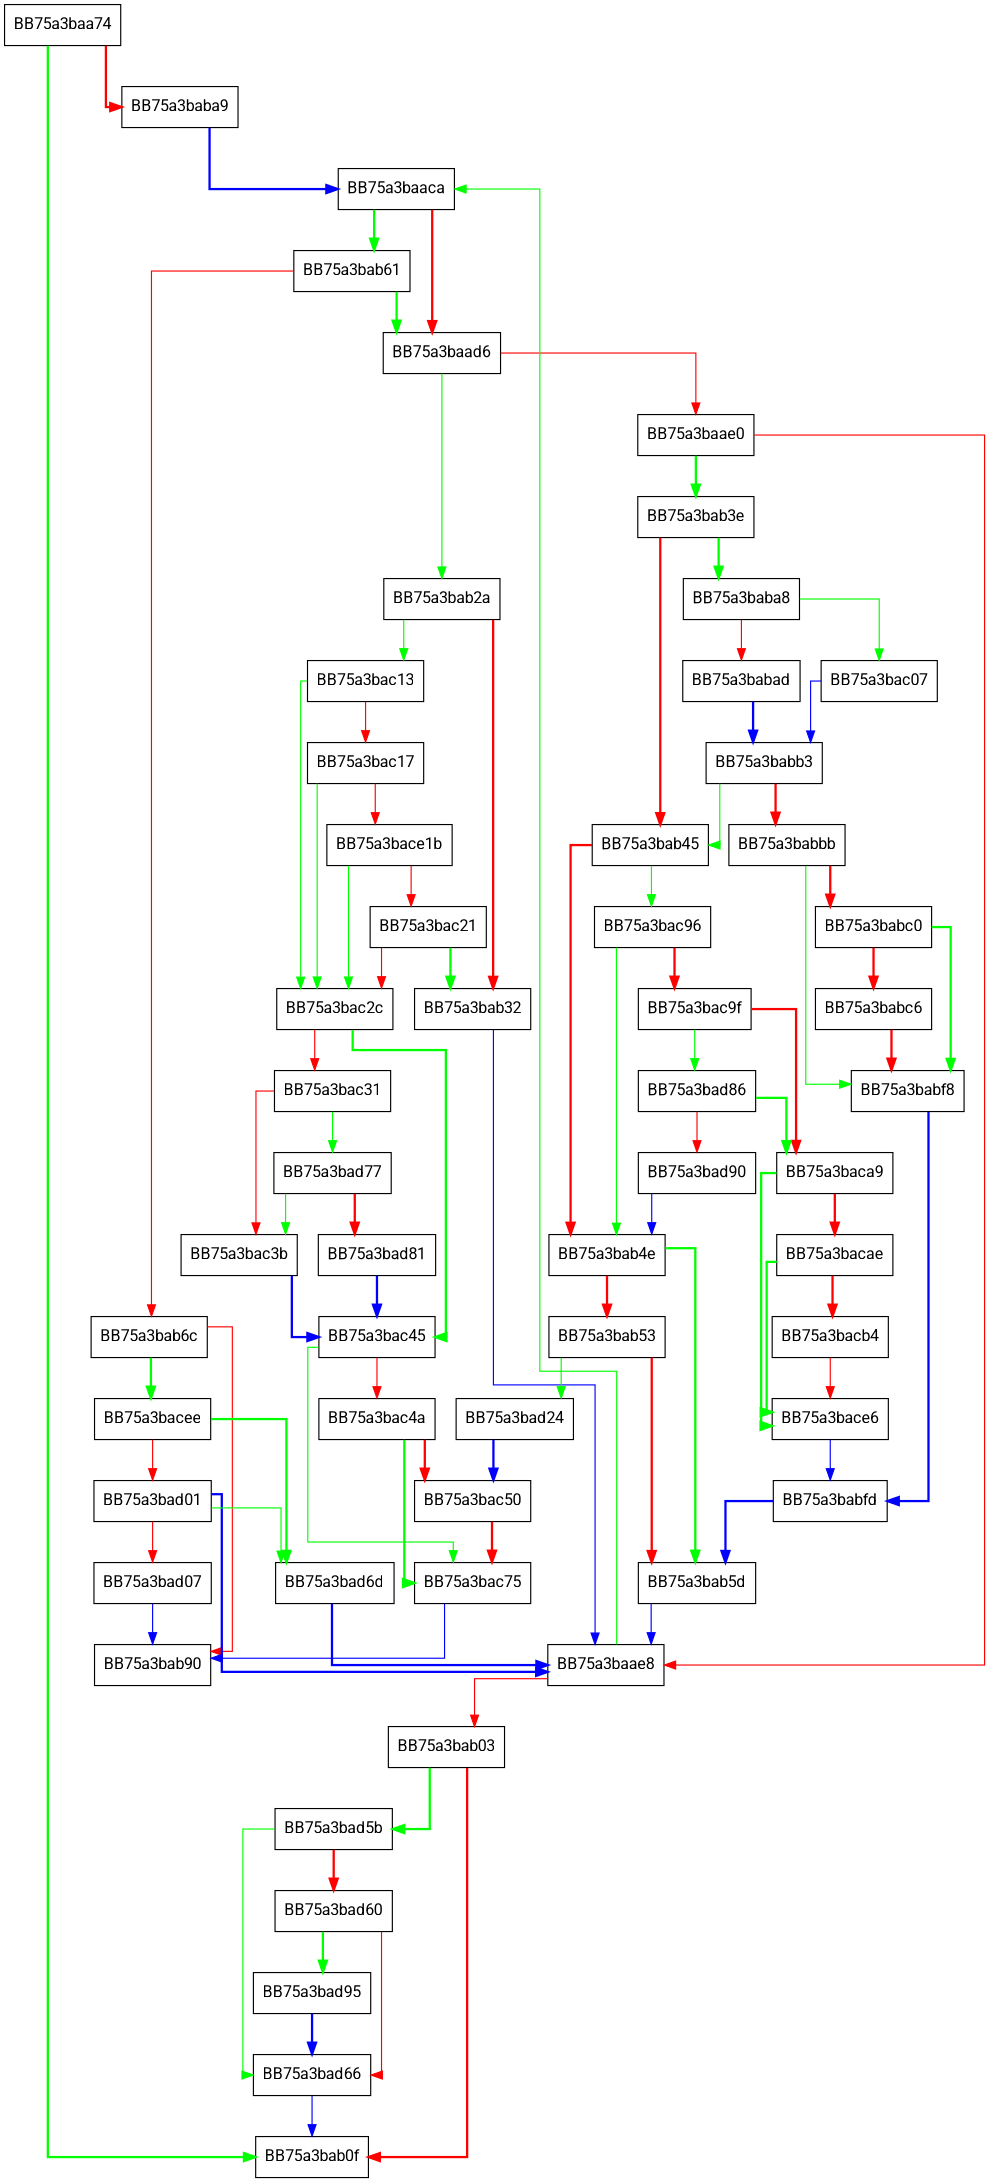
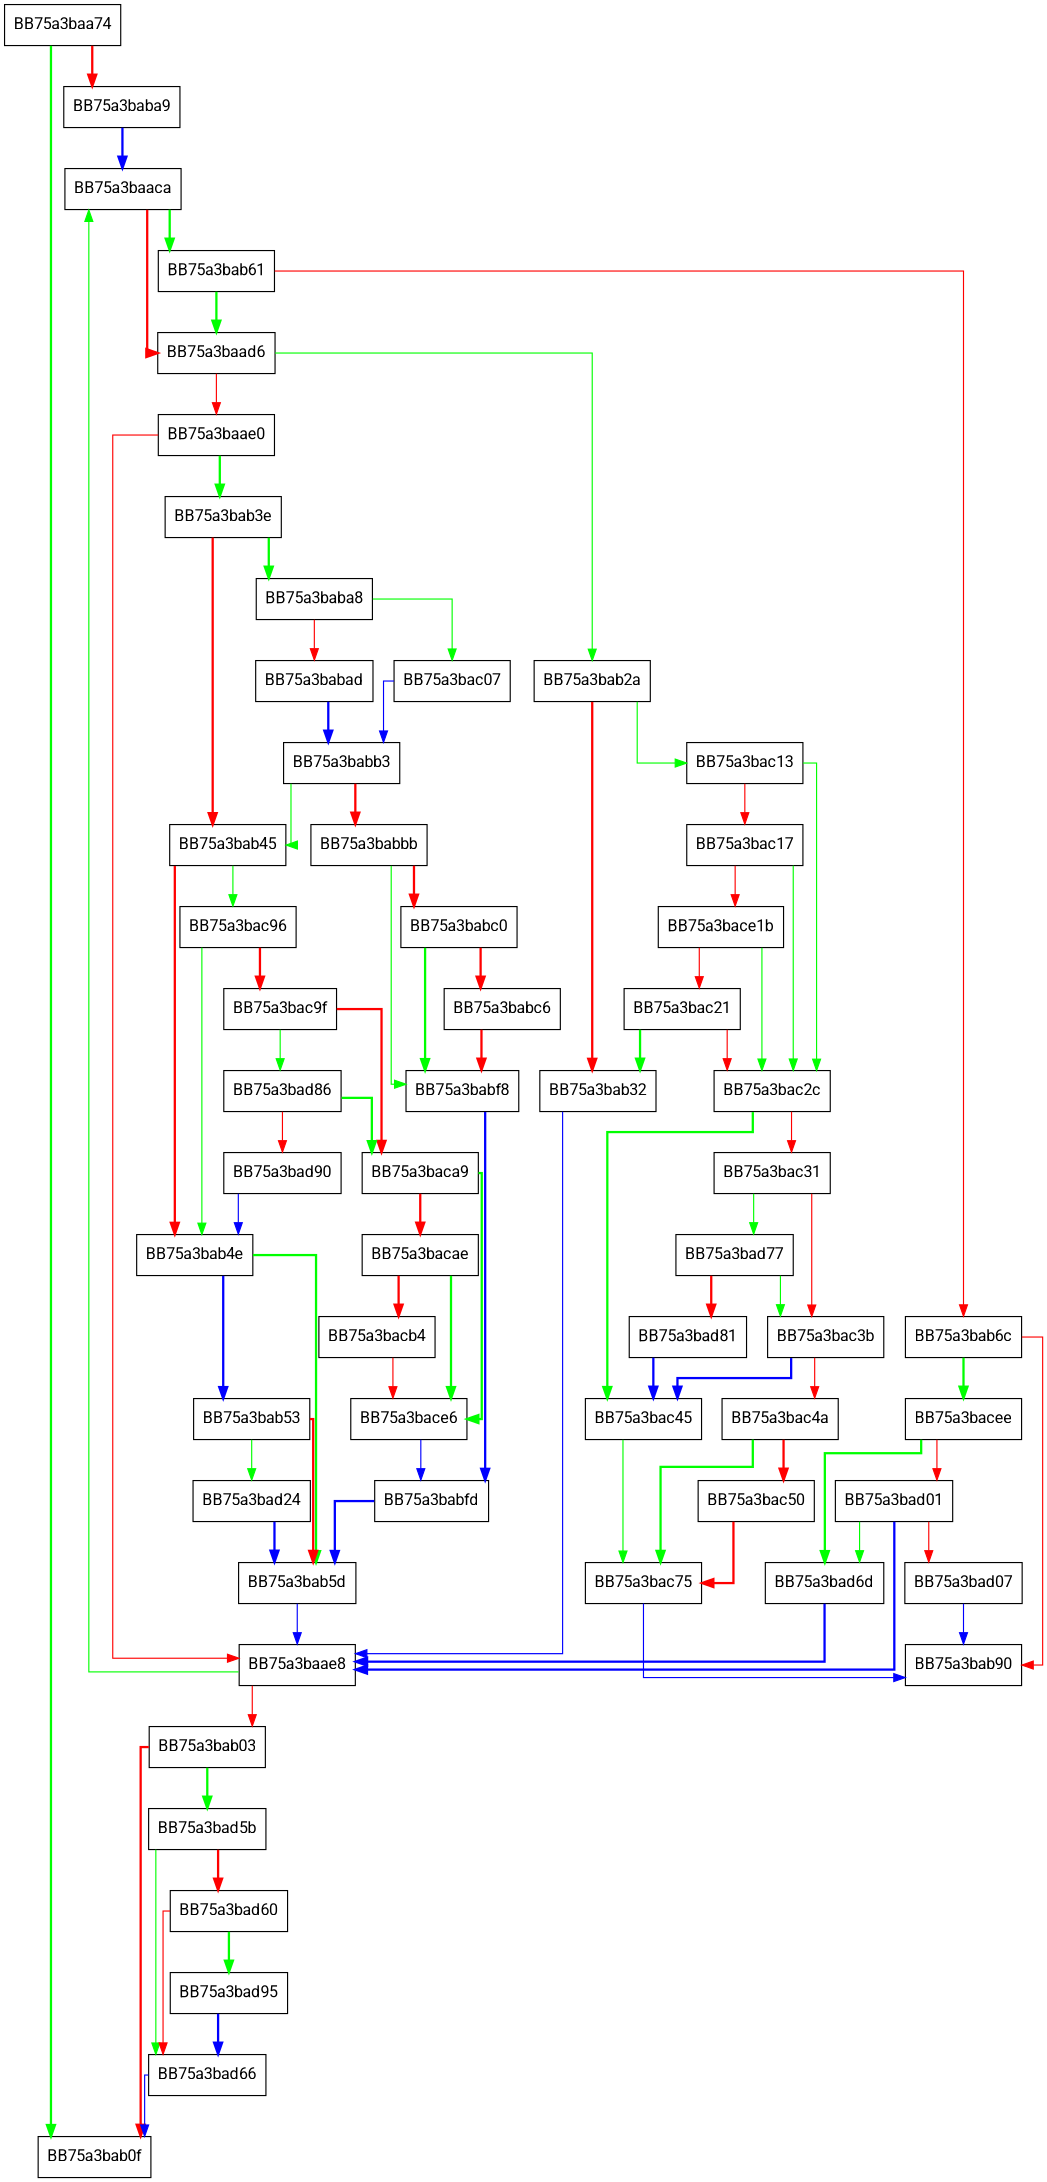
edge "BB75a3bab4e" -> "BB75a3bab53": color red -> blue
edge "BB75a3bac45" -> "BB75a3bac4a": now "BB75a3bac3b" -> "BB75a3bac4a"
edge "BB75a3bad24" -> "BB75a3bac50": now "BB75a3bad24" -> "BB75a3bab5d"
